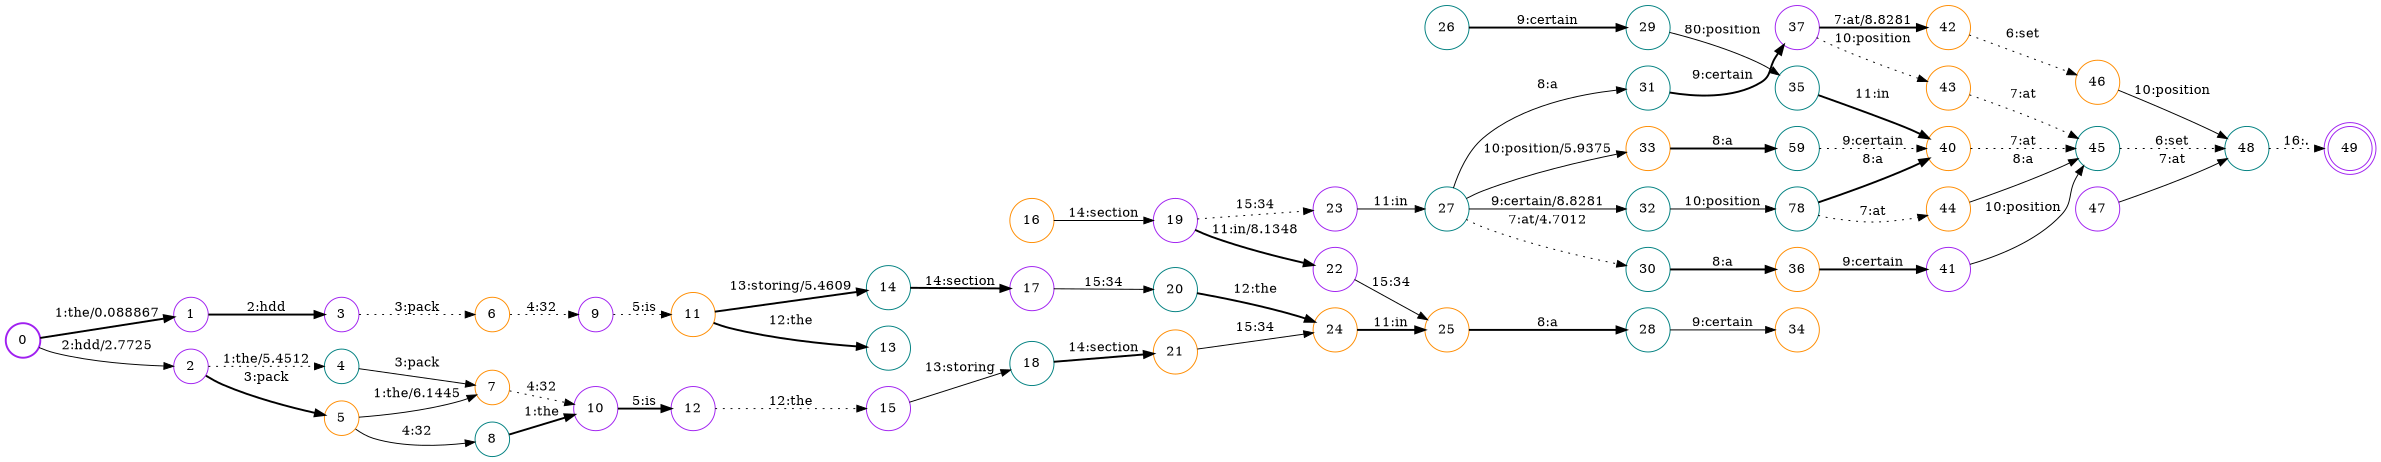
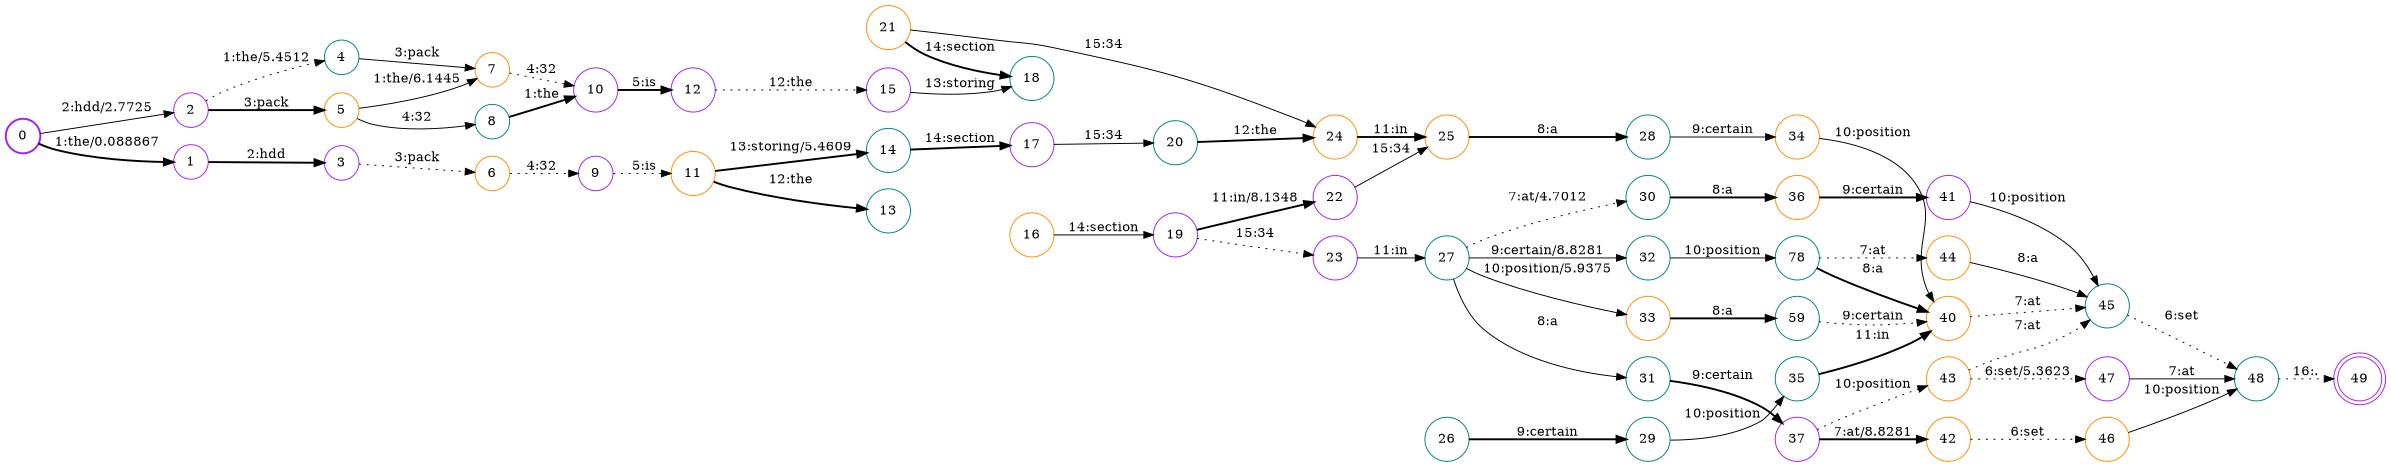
edge "29" -> "35": label "80:position" -> "10:position"
edge "34" -> "40": added, label "10:position"
edge "18" -> "21": reversed
edge "43" -> "47": added, label "6:set/5.3623"
